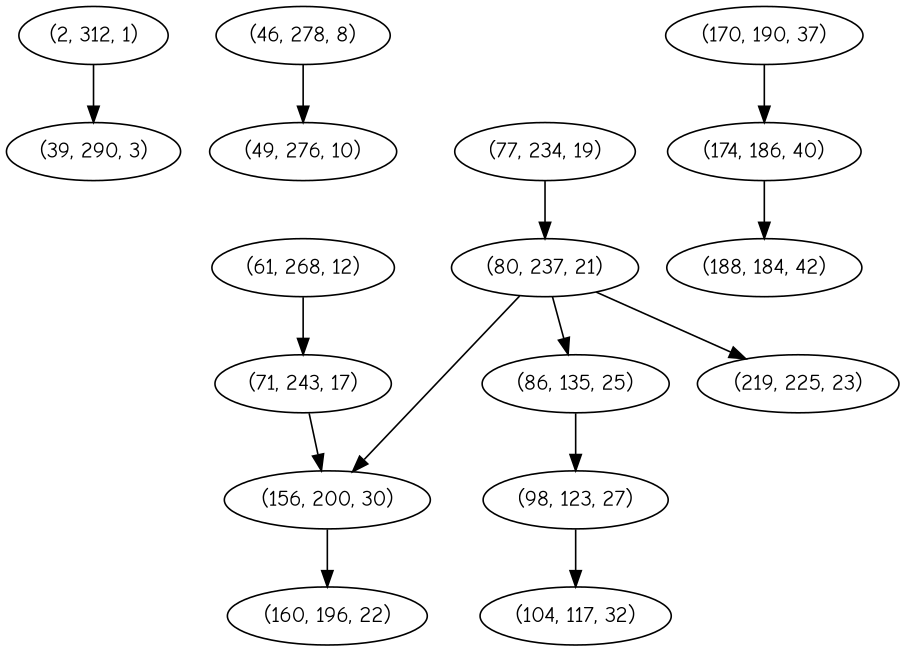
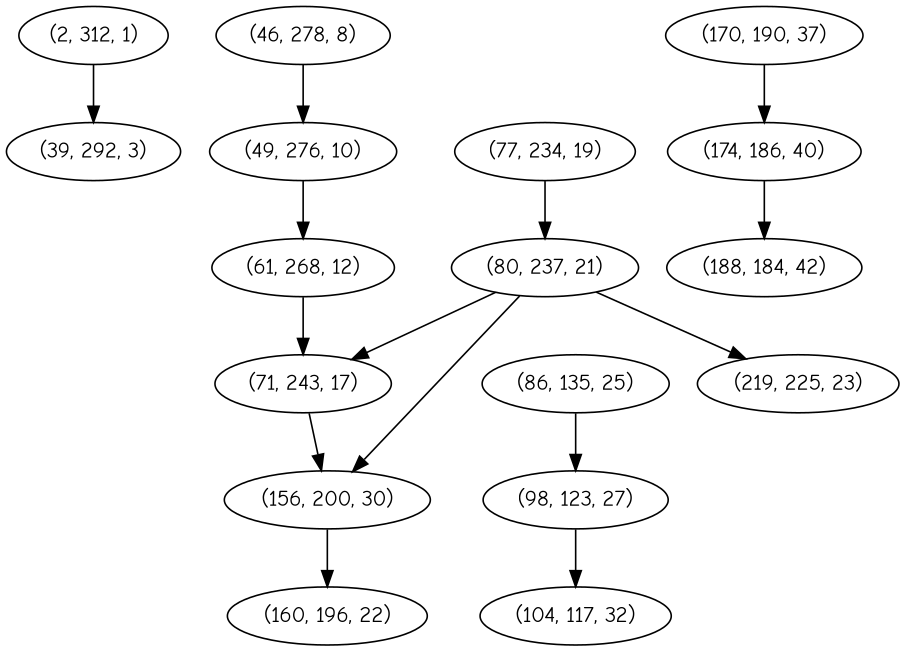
node "(39, 290, 3)": label "(39, 290, 3)" -> "(39, 292, 3)"
edge "(49, 276, 10)" -> "(61, 268, 12)": added
edge "(80, 237, 21)" -> "(86, 135, 25)": now "(80, 237, 21)" -> "(71, 243, 17)"
